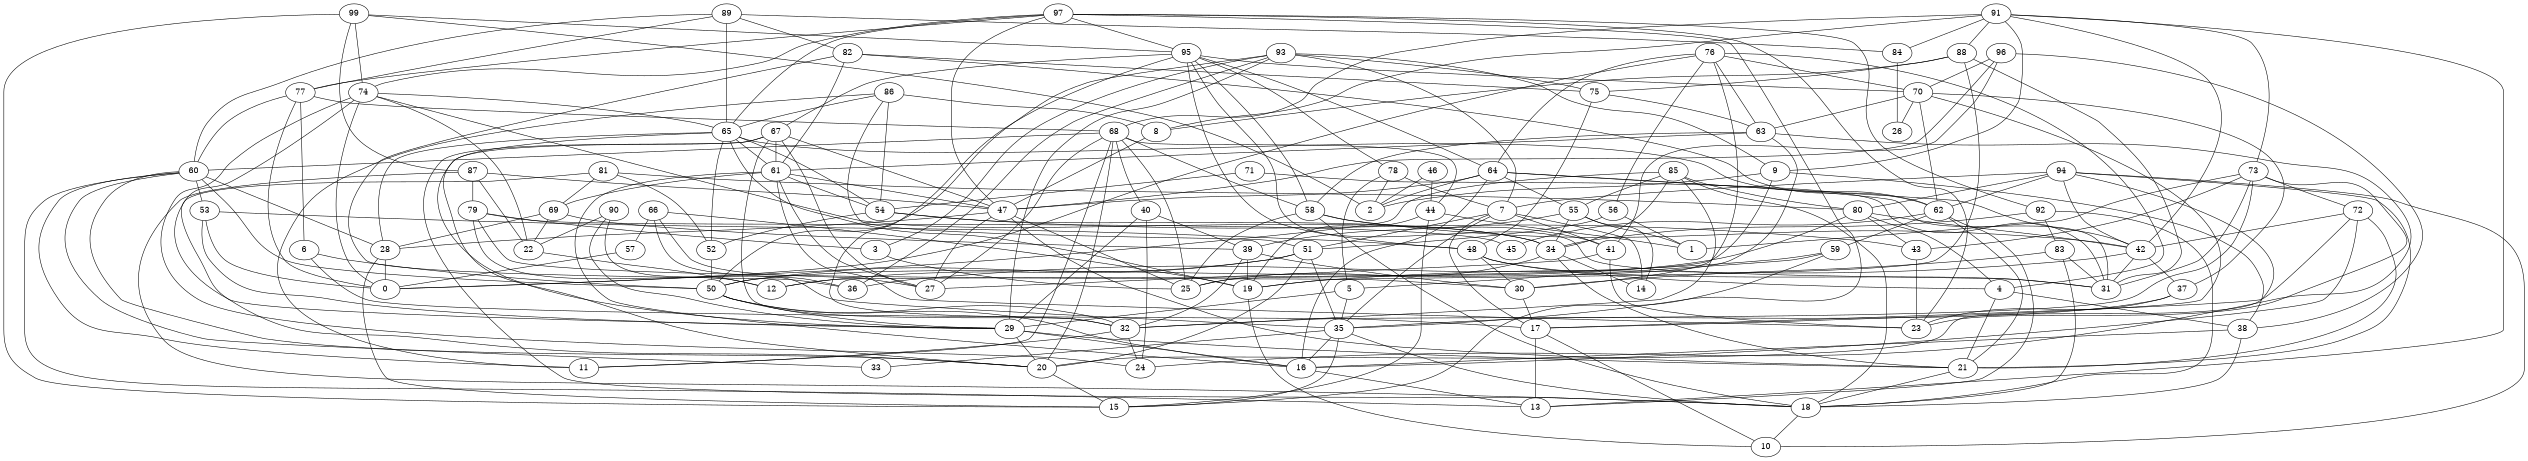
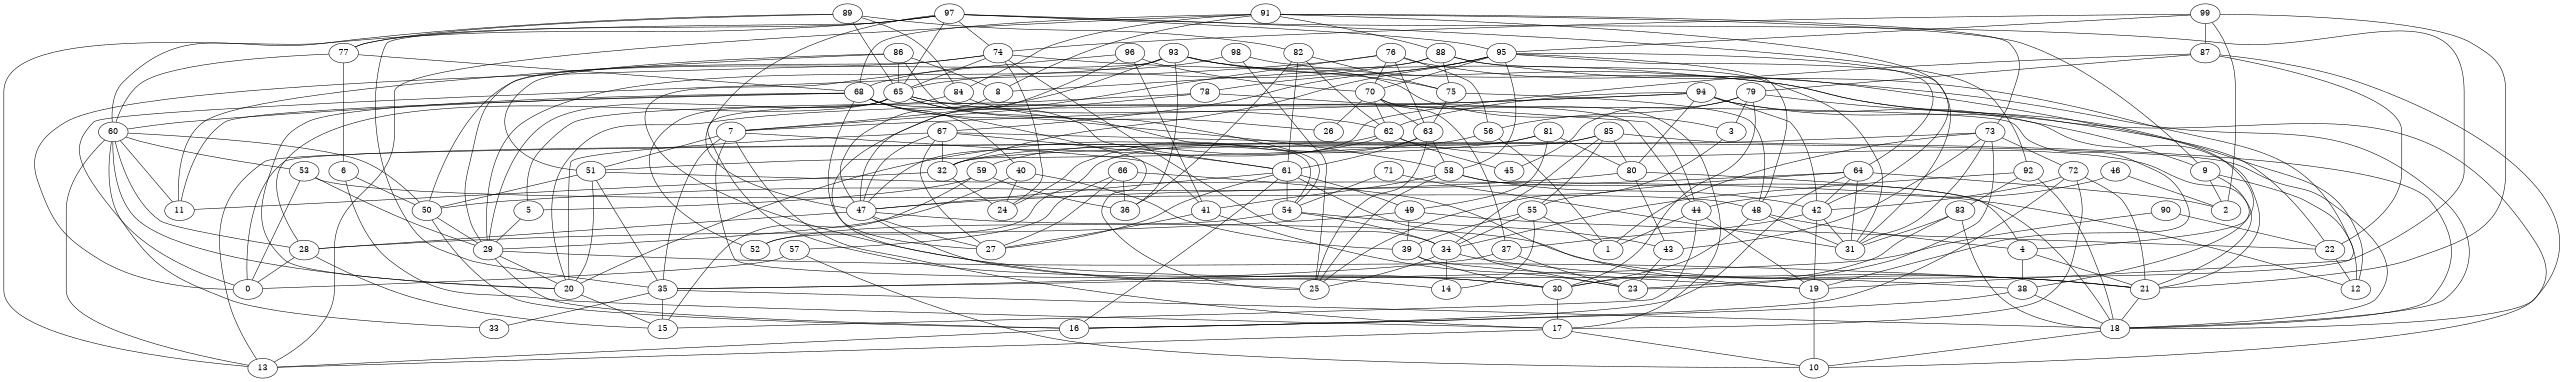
edge "97" -- "13": added
node "98": added
edge "88" -- "65": added
edge "76" -- "64": removed
edge "79" -- "56": added
edge "78" -- "2": now "78" -- "44"
node "69": label "69" -> "49"
edge "77" -- "0": removed
edge "80" -- "42": removed
edge "52" -- "50": removed
edge "84" -- "30": added
edge "39" -- "32": removed
edge "50" -- "32": removed
edge "90" -- "29": removed
edge "5" -- "35": removed
edge "35" -- "16": removed
edge "57" -- "10": added
edge "99" -- "15": now "99" -- "21"
